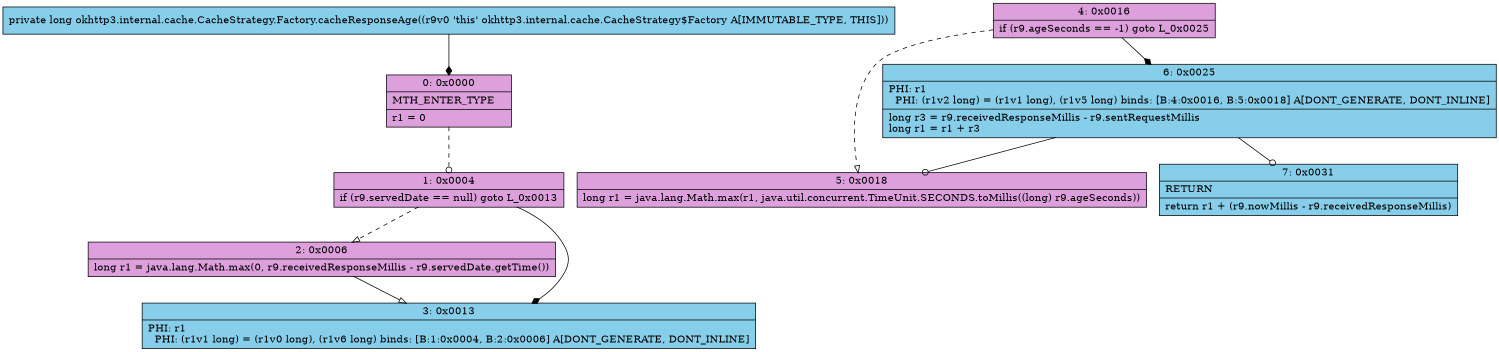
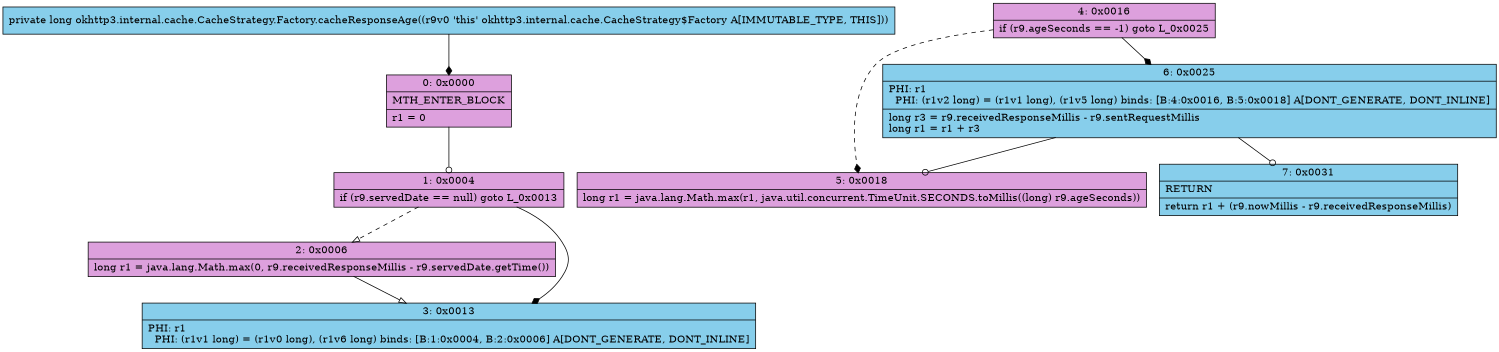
edge "4: 0x0016" -> "5: 0x0018": arrowhead onormal -> diamond
node "0: 0x0000": text "MTH_ENTER_TYPE" -> "MTH_ENTER_BLOCK"
edge "0: 0x0000" -> "1: 0x0004": style dashed -> solid
